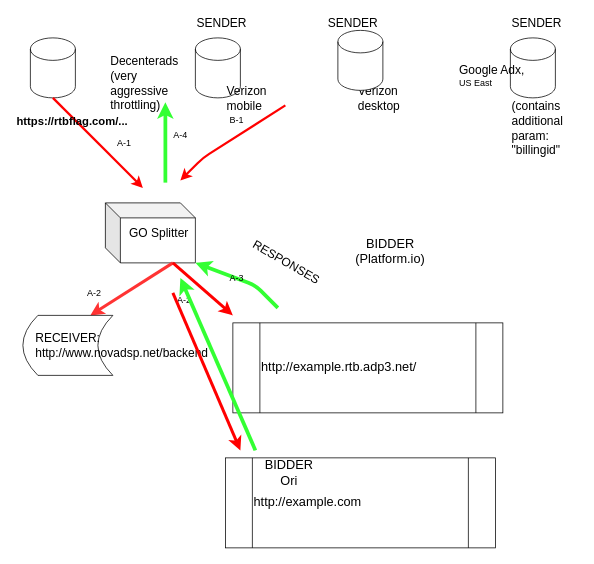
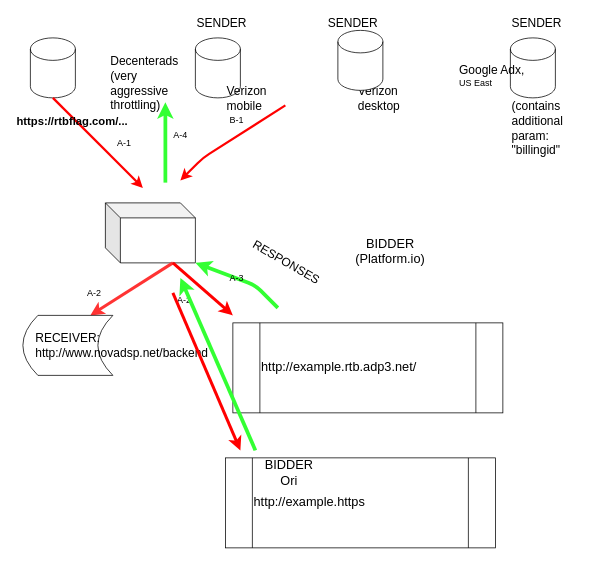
node "GO Splitter": removed
node "http://example.com": label "http://example.com" -> "http://example.https"
